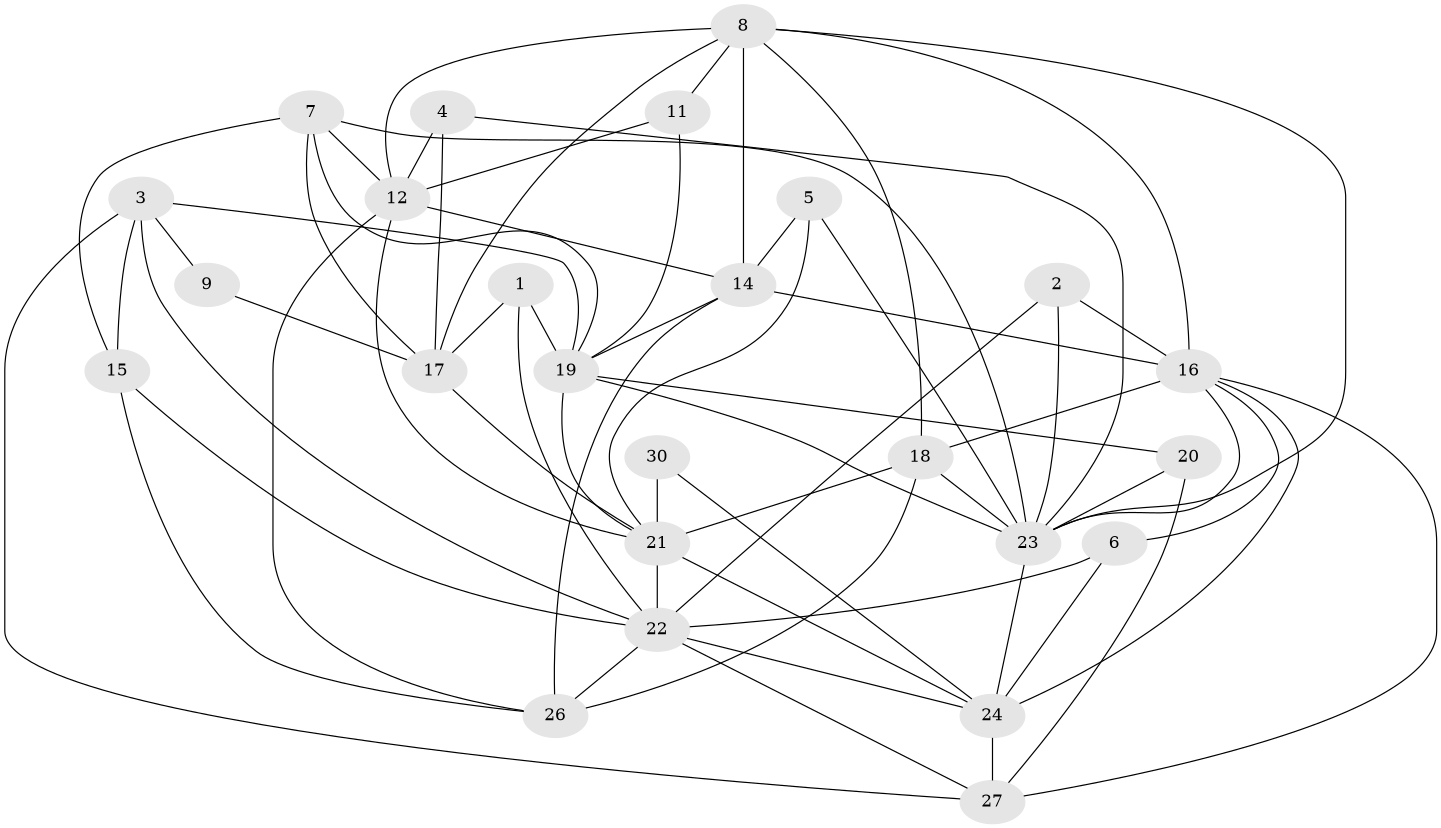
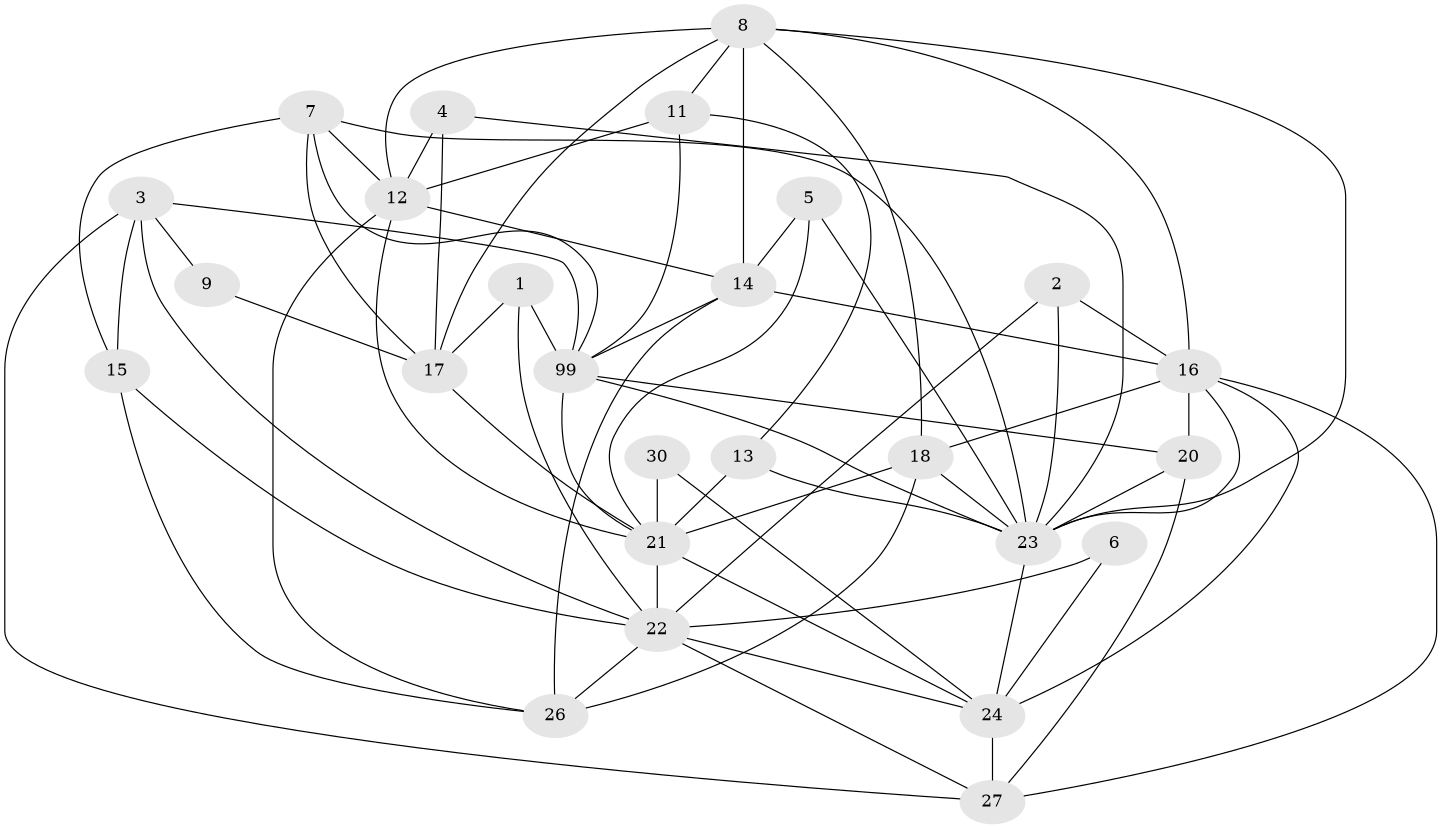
node "19": label "19" -> "99"
node "13": added
edge "16" -- "6": now "16" -- "20"
